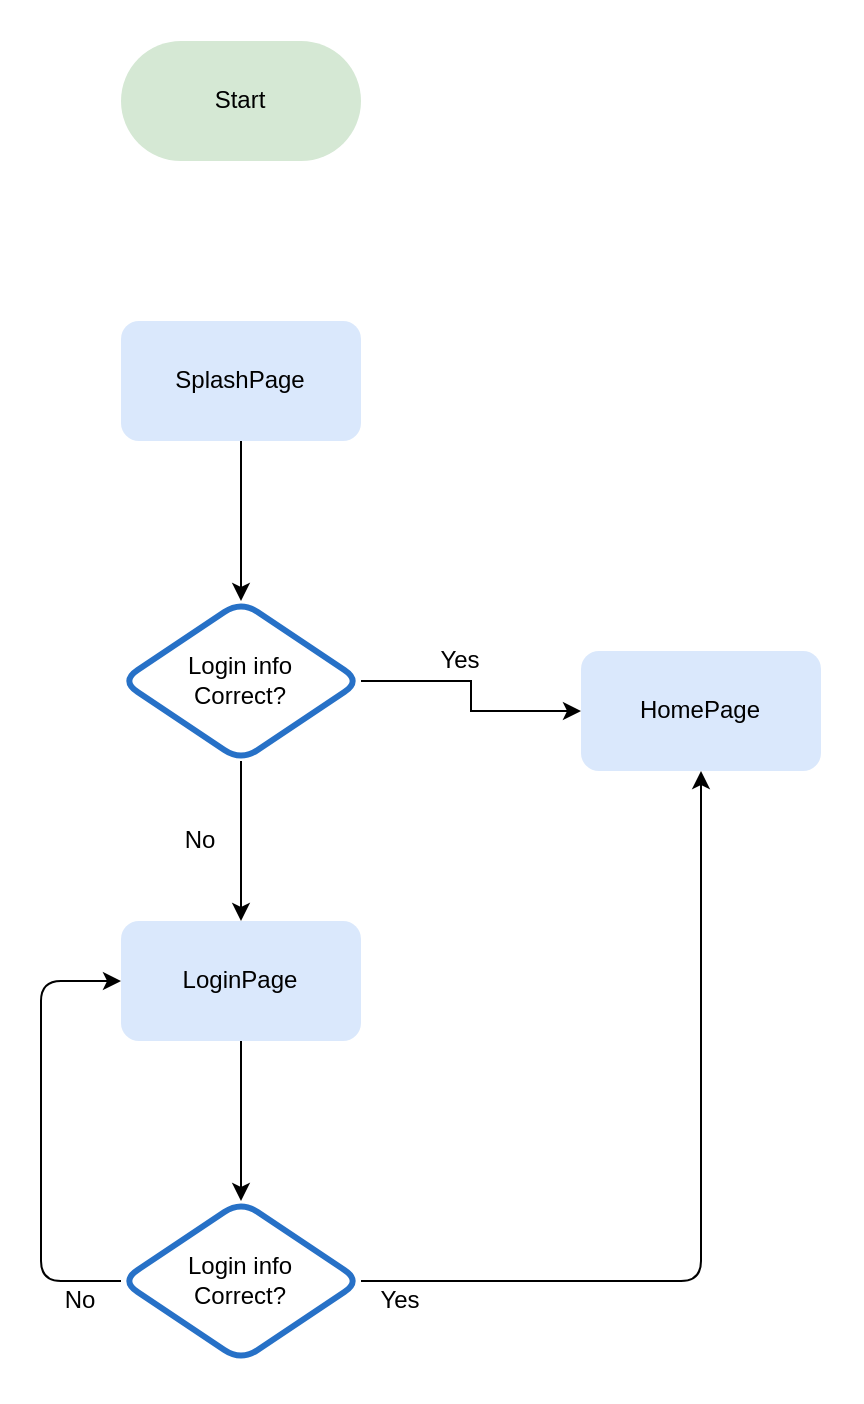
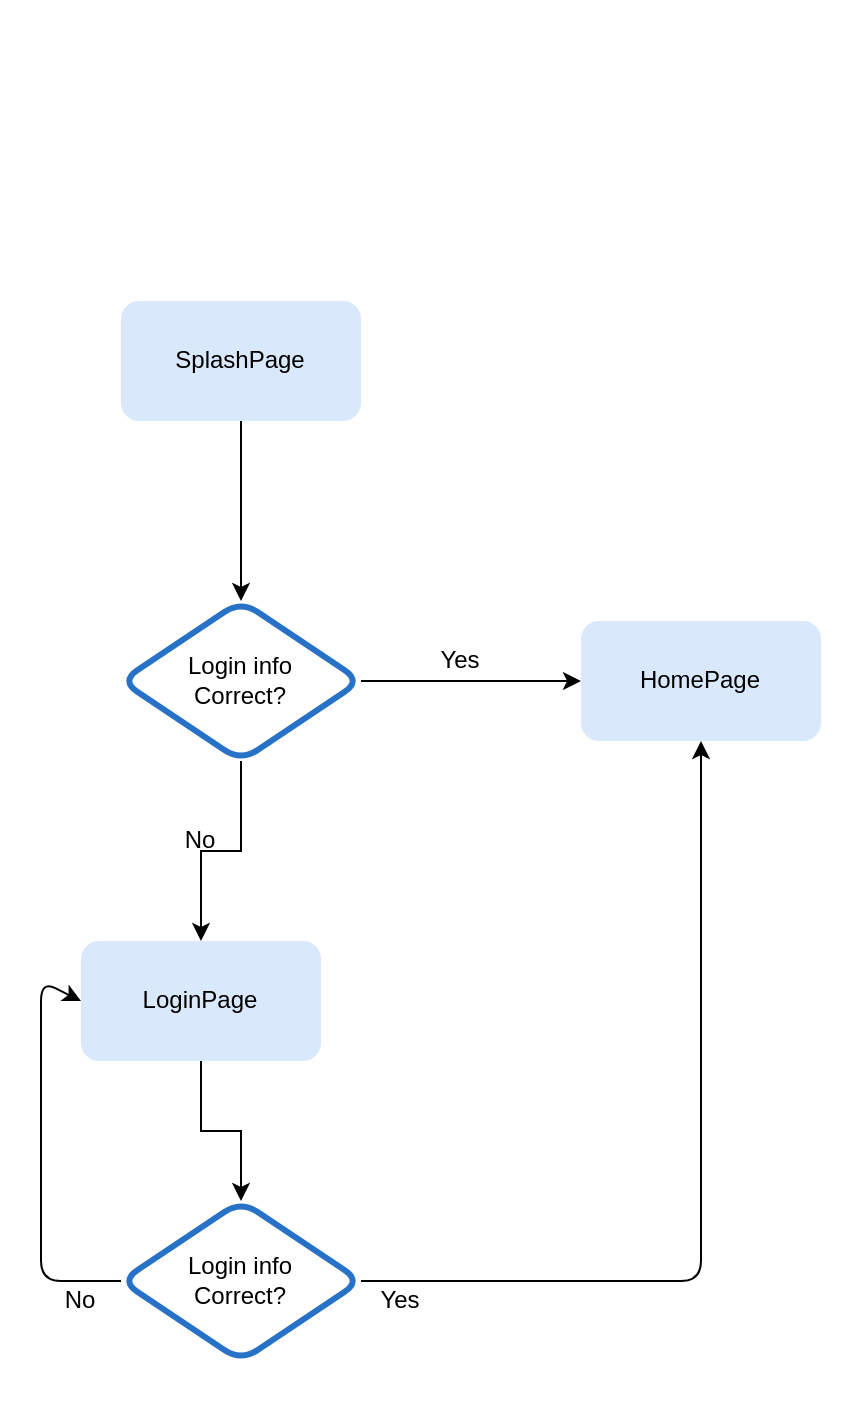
node "Start": removed
node "SplashPage": moved (241, 381) -> (241, 361)
node "HomePage": moved (701, 711) -> (701, 681)
node "LoginPage": moved (241, 981) -> (201, 1001)
